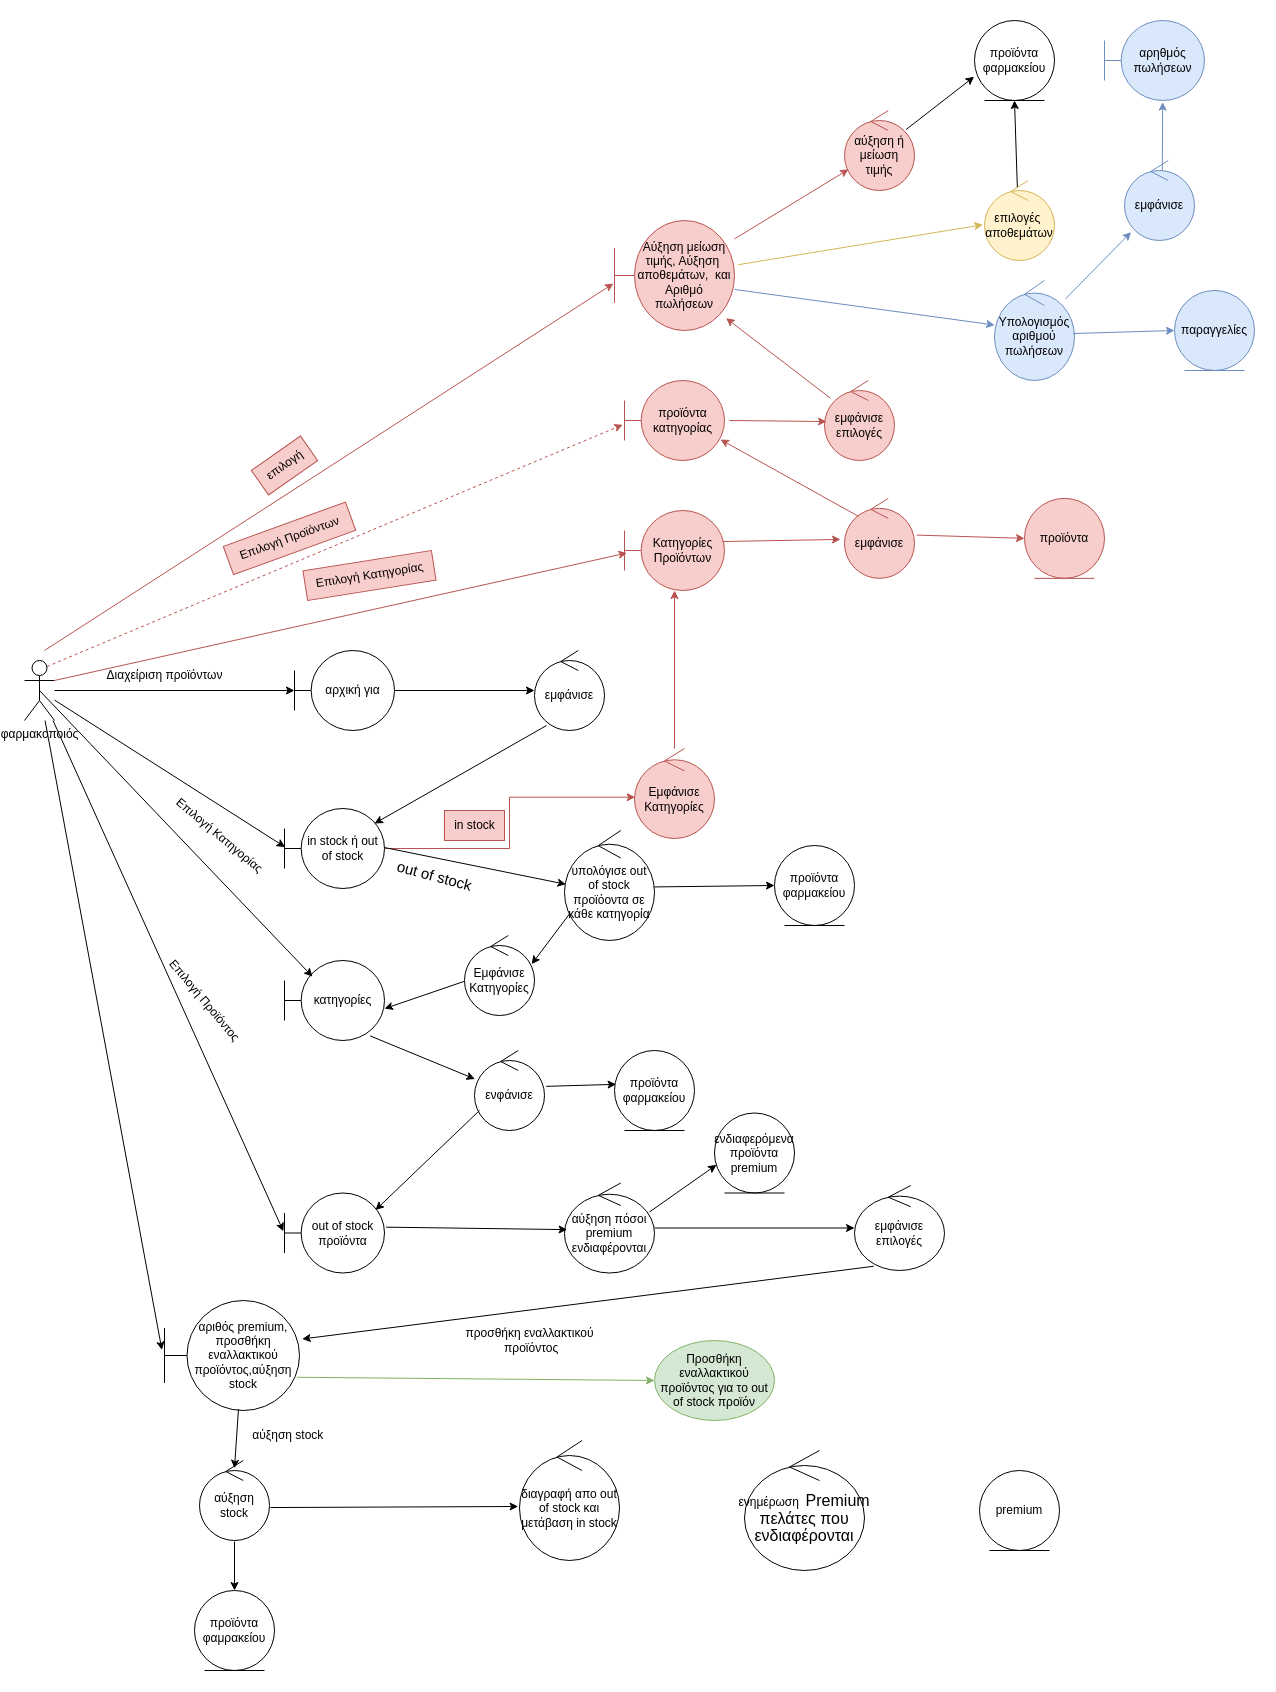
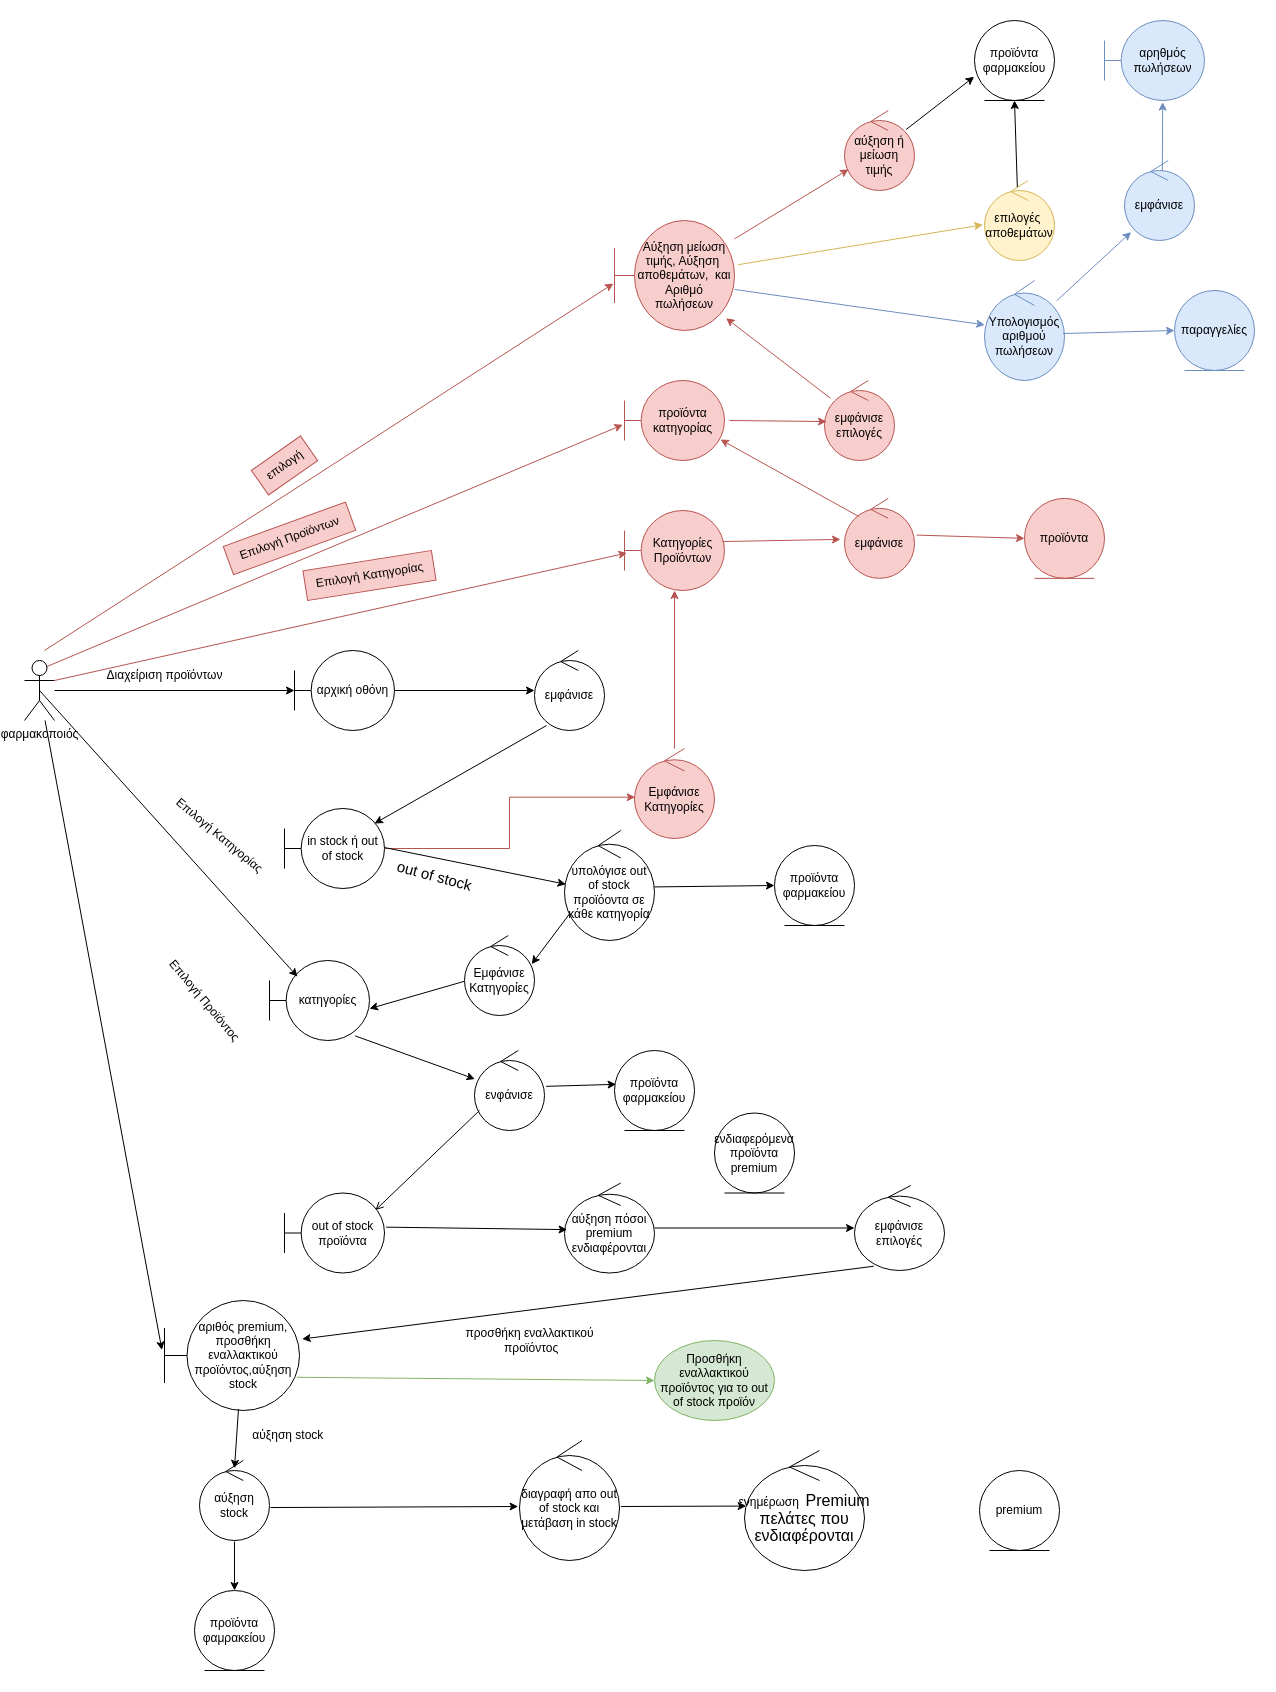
node "Υπολογισμός αριθμού πωλήσεων": moved (1035, 331) -> (1025, 331)
edge "φαρμακοποιός" -> "προϊόντα κατηγορίας": style dashed -> solid
node "αρχική για": label "αρχική για" -> "αρχική οθόνη"
edge "φαρμακοποιός" -> "in stock ή out of stock": removed
node "in stock": removed
edge "φαρμακοποιός" -> "out of stock προϊόντα": removed
node "κατηγορίες": moved (335, 1001) -> (320, 1001)
edge "αύξηση πόσοι premium ενδιαφέρονται" -> "ενδιαφερόμενα προϊόνταpremium": removed
edge "ενφάνισε" -> "out of stock προϊόντα": arrowhead classic -> open
edge "διαγραφή απο out of stock και μετάβαση in stock" -> "ενημέρωση Premium πελάτες που ενδιαφέρονται": added
